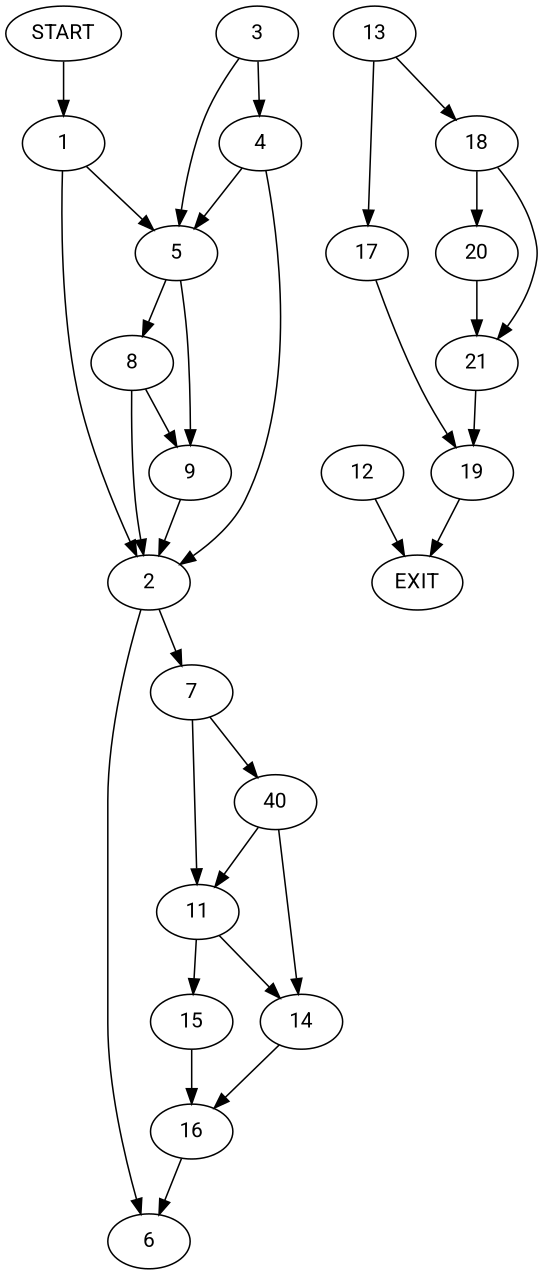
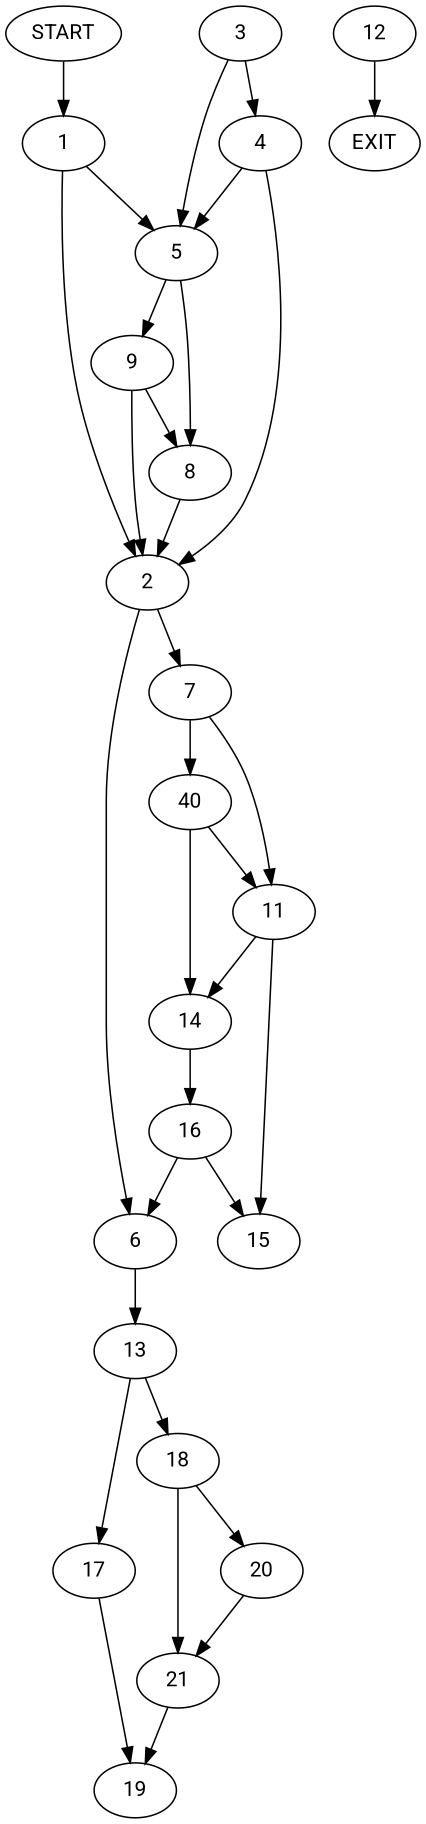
edge "8" -> "9": reversed
edge "19" -> "EXIT": removed
edge "15" -> "16": reversed
edge "6" -> "13": added
